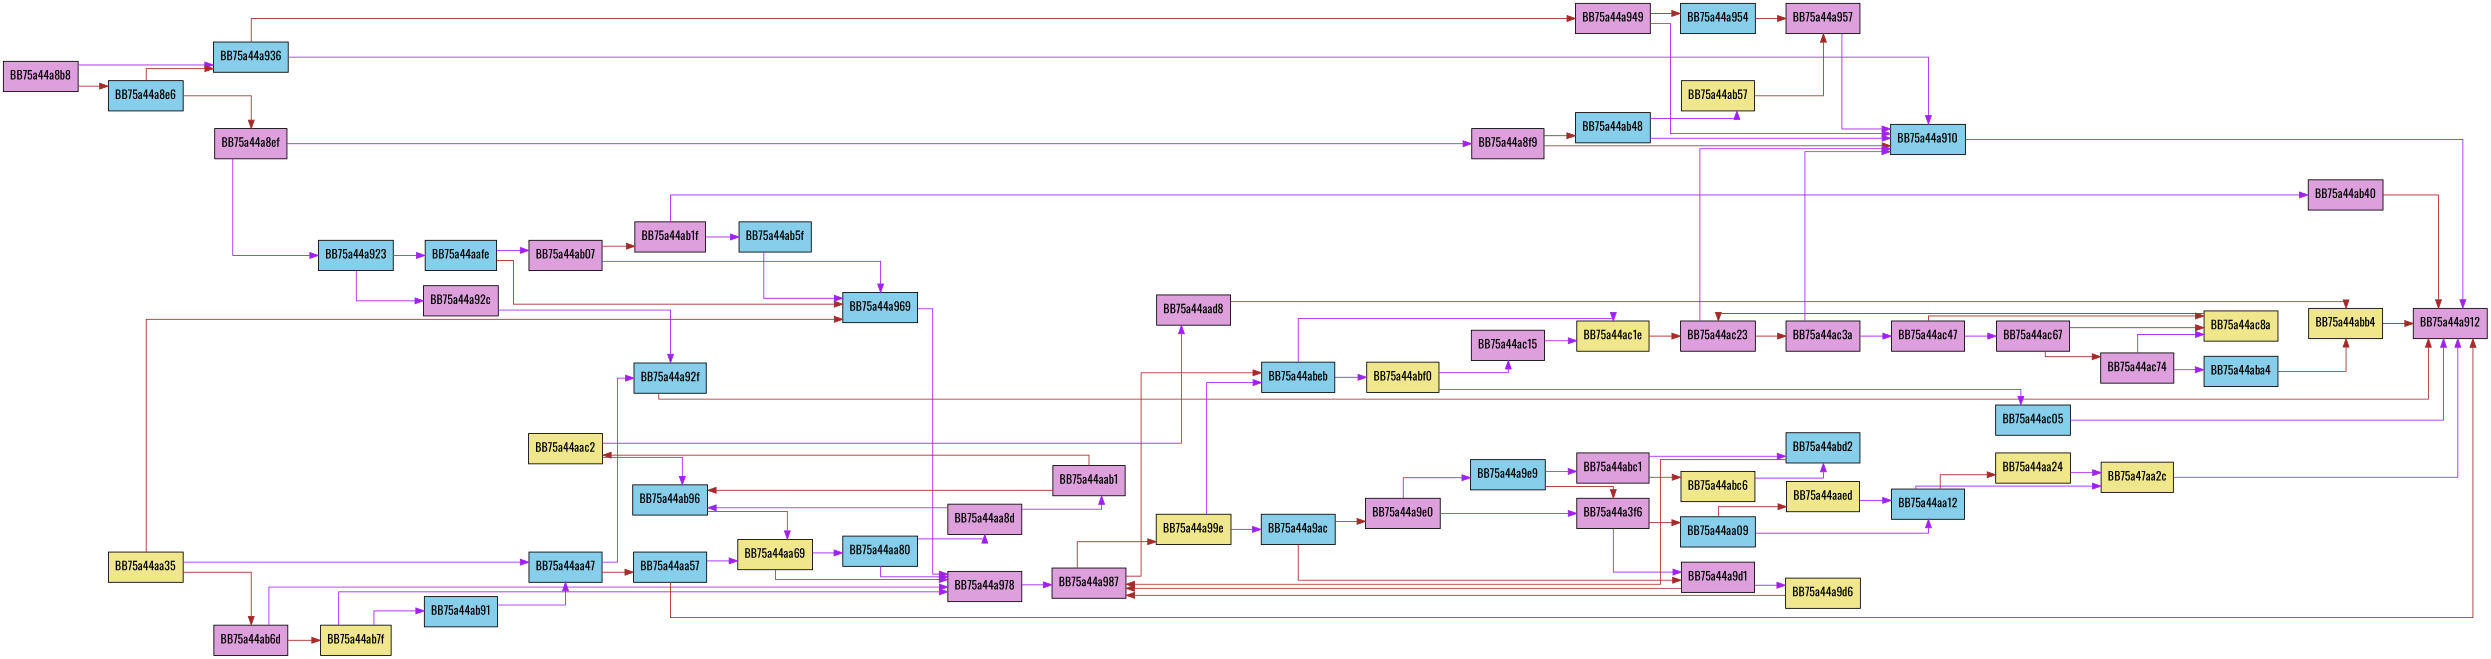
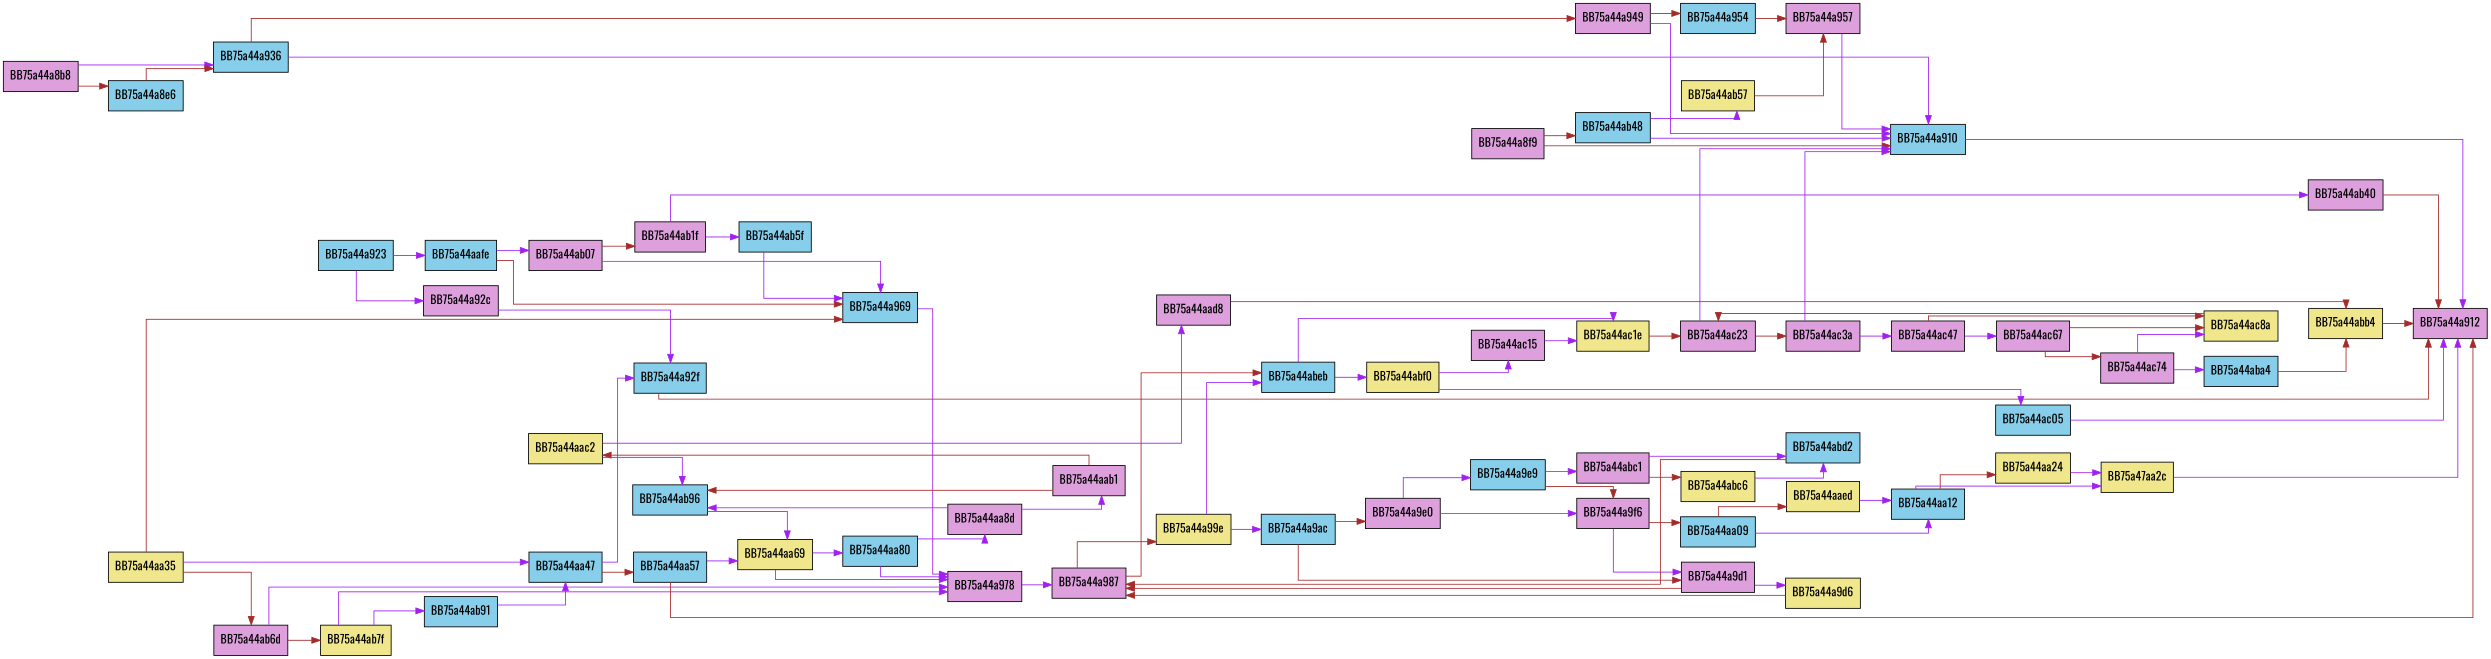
node "BB75a44a8ef": removed
node "BB75a44a3f6": label "BB75a44a3f6" -> "BB75a44a9f6"
